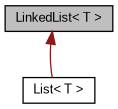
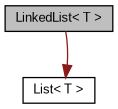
edge "List< T >" -> "LinkedList< T >": reversed
